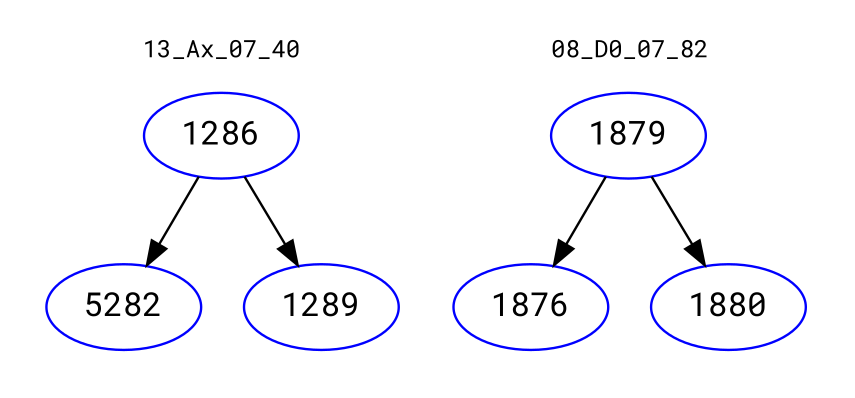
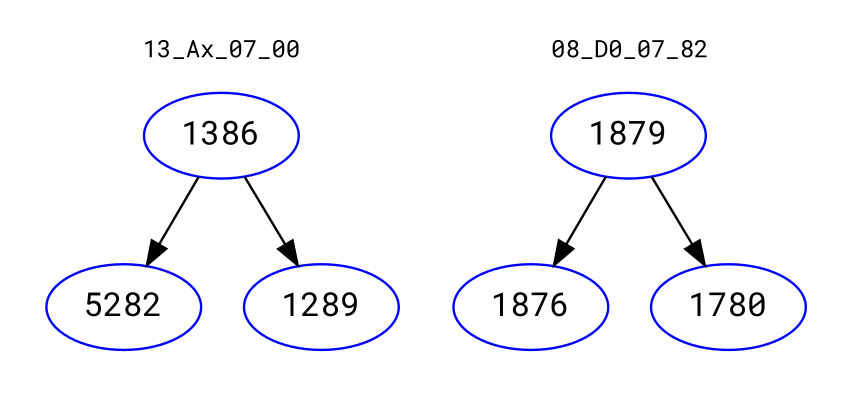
cluster "13_Ax_07_40": label "13_Ax_07_40" -> "13_Ax_07_00"
node "1286": label "1286" -> "1386"
node "1880": label "1880" -> "1780"
